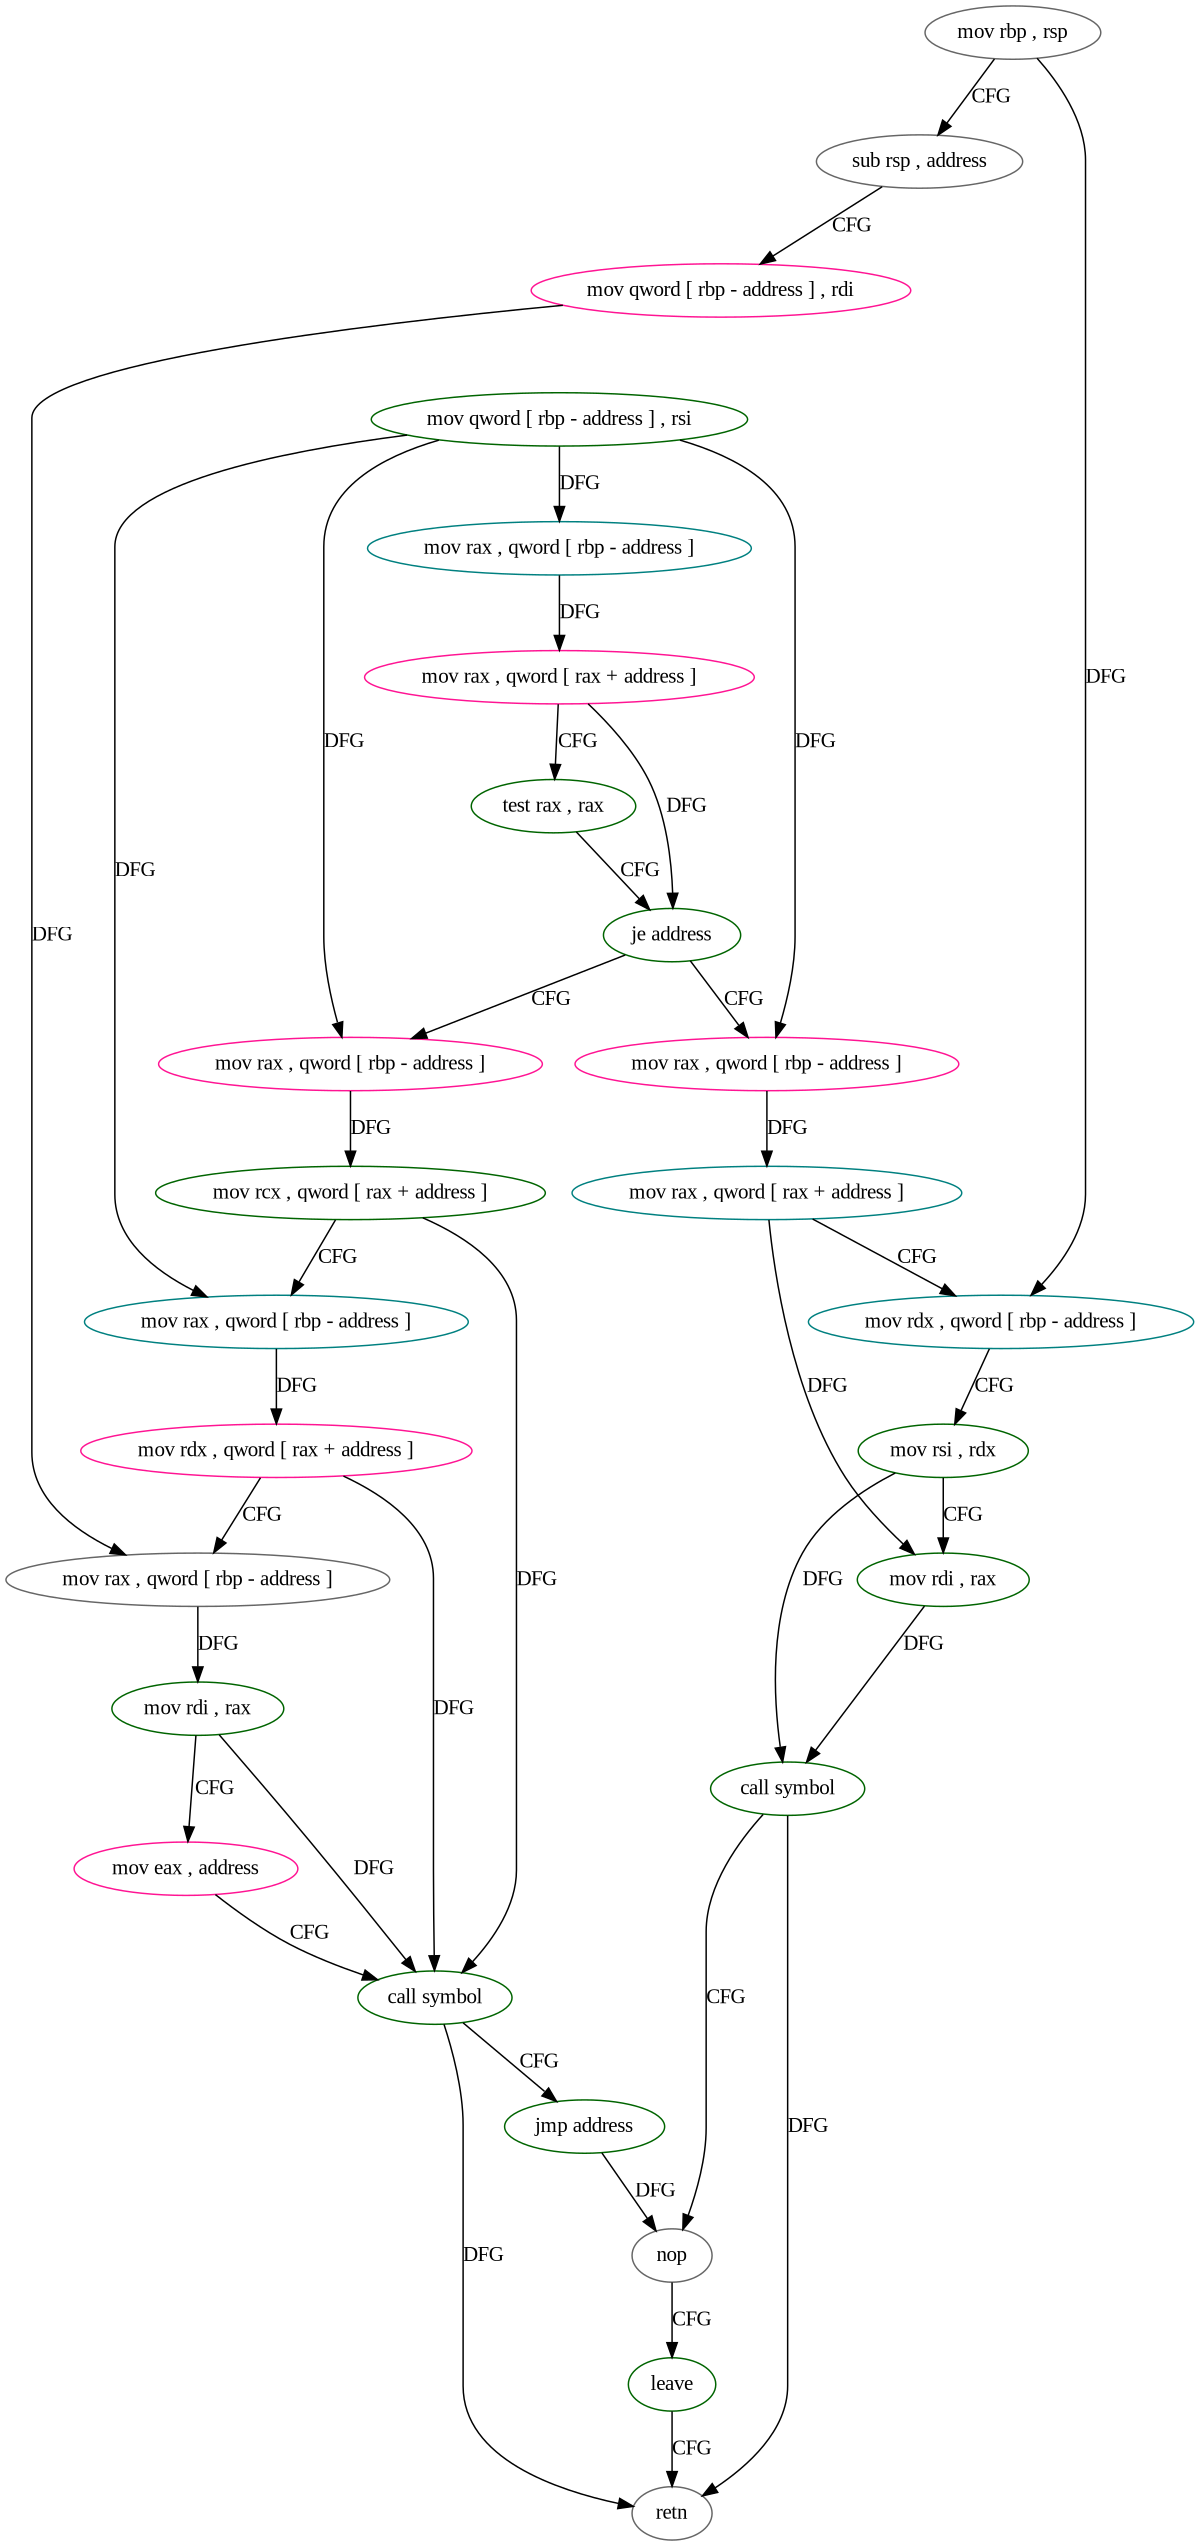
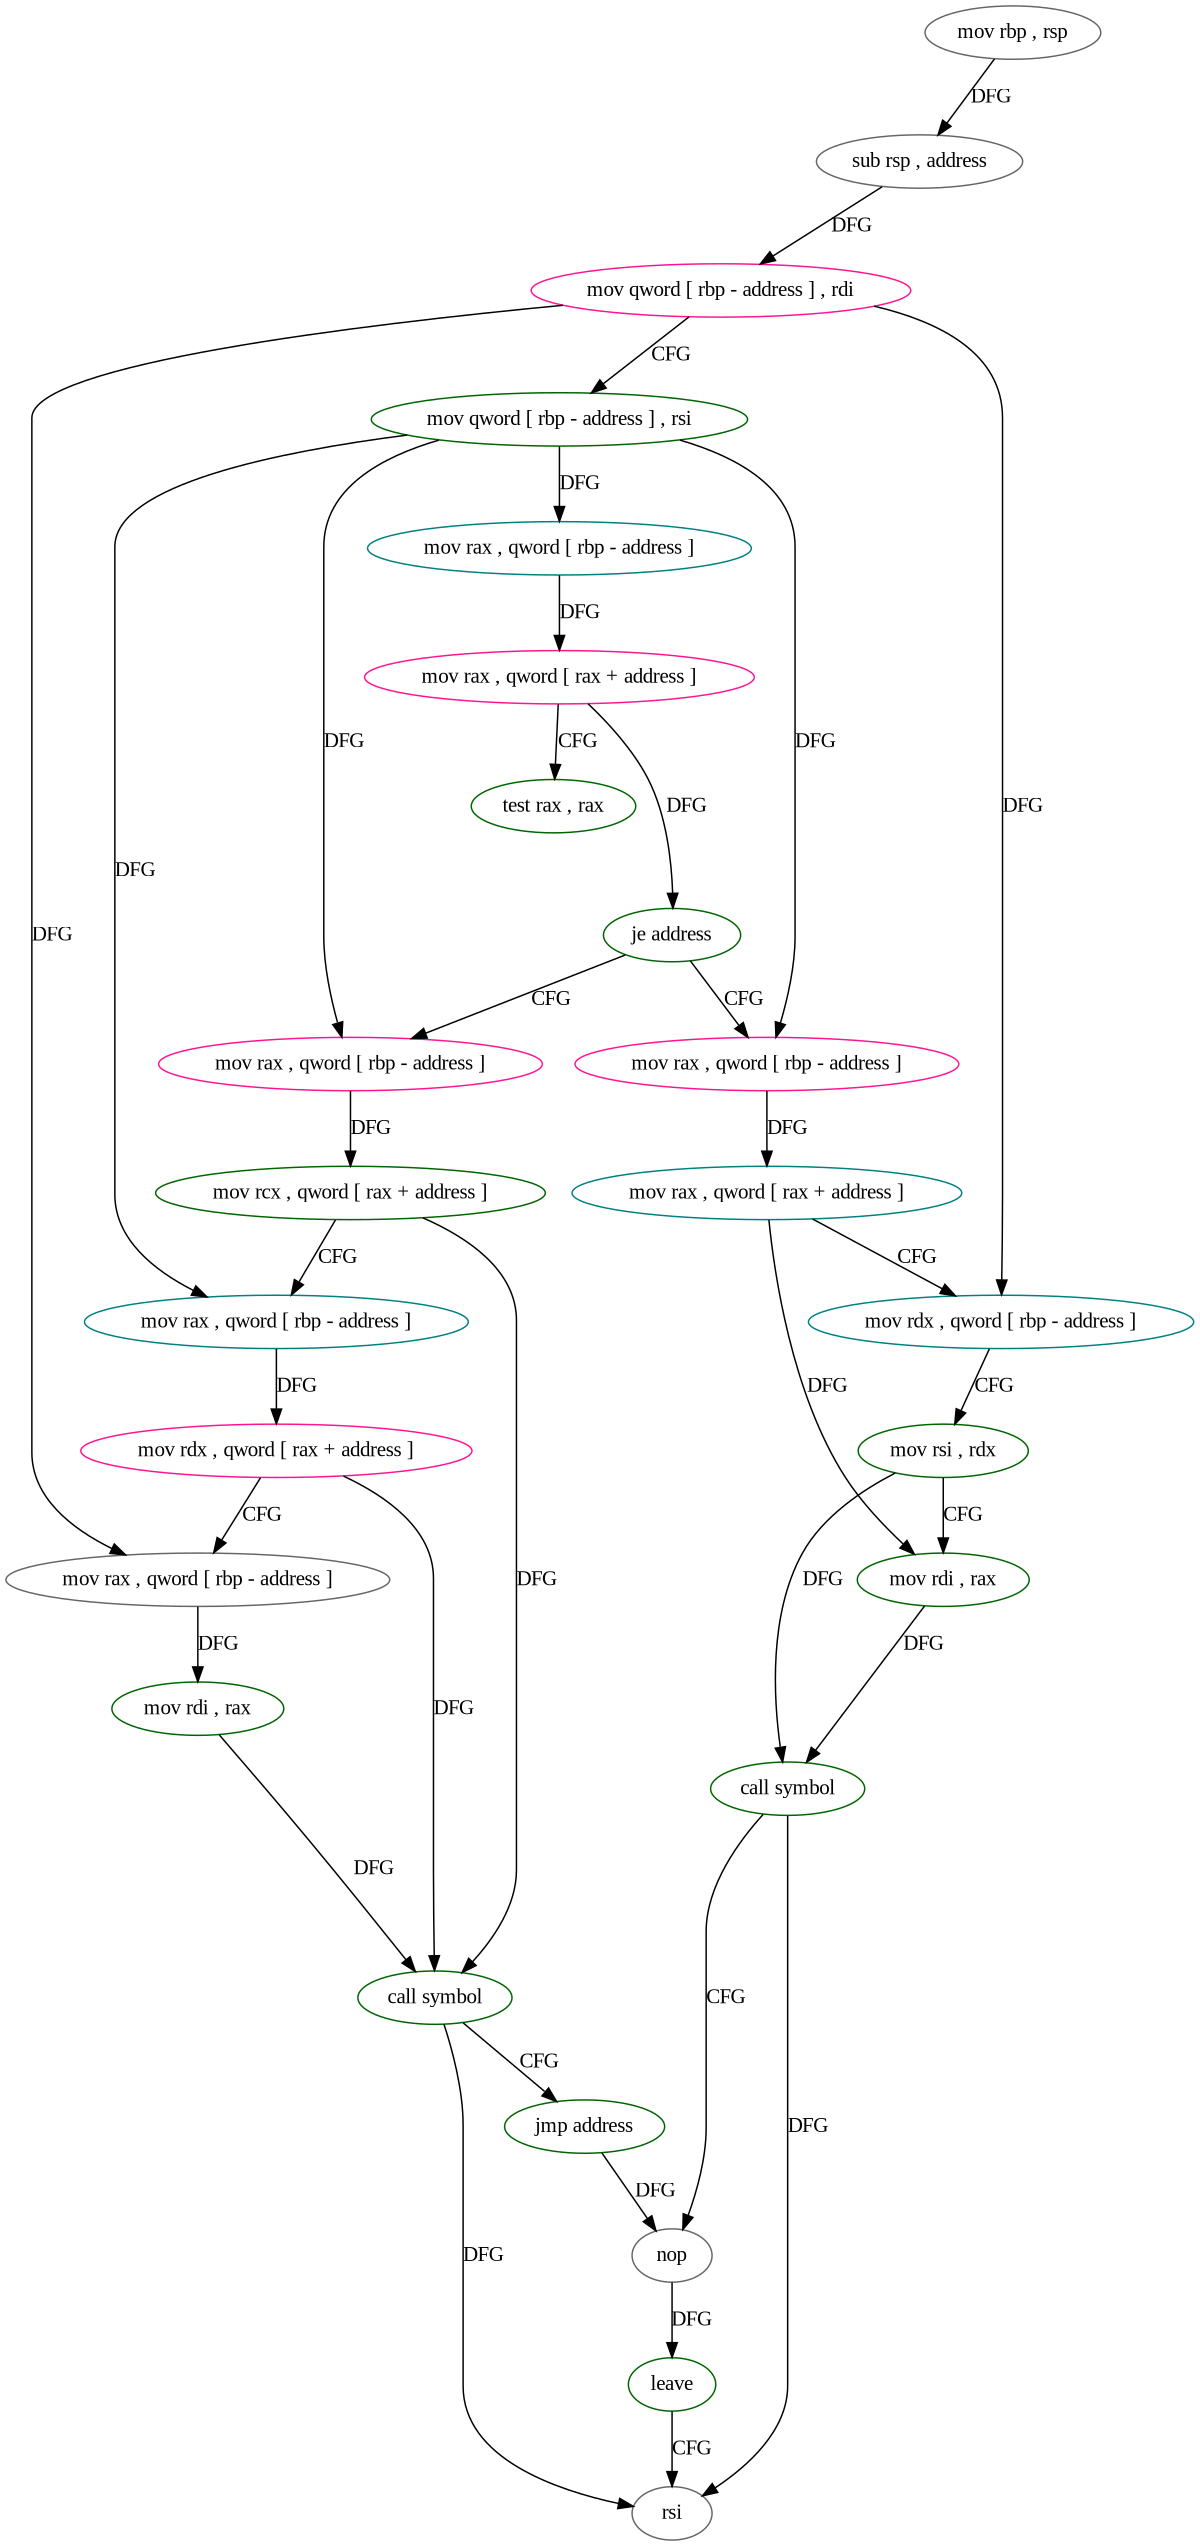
edge "mov rbp , rsp" -> "sub rsp , address": label "CFG" -> "DFG"
edge "sub rsp , address" -> "mov qword [ rbp - address ] , rdi": label "CFG" -> "DFG"
edge "mov qword [ rbp - address ] , rdi" -> "mov qword [ rbp - address ] , rsi": added, label "CFG"
edge "mov rbp , rsp" -> "mov rdx , qword [ rbp - address ]": now "mov qword [ rbp - address ] , rdi" -> "mov rdx , qword [ rbp - address ]"
edge "test rax , rax" -> "je address": removed, label "CFG"
node "mov eax , address": removed
edge "nop" -> "leave": label "CFG" -> "DFG"
node "retn": label "retn" -> "rsi"
